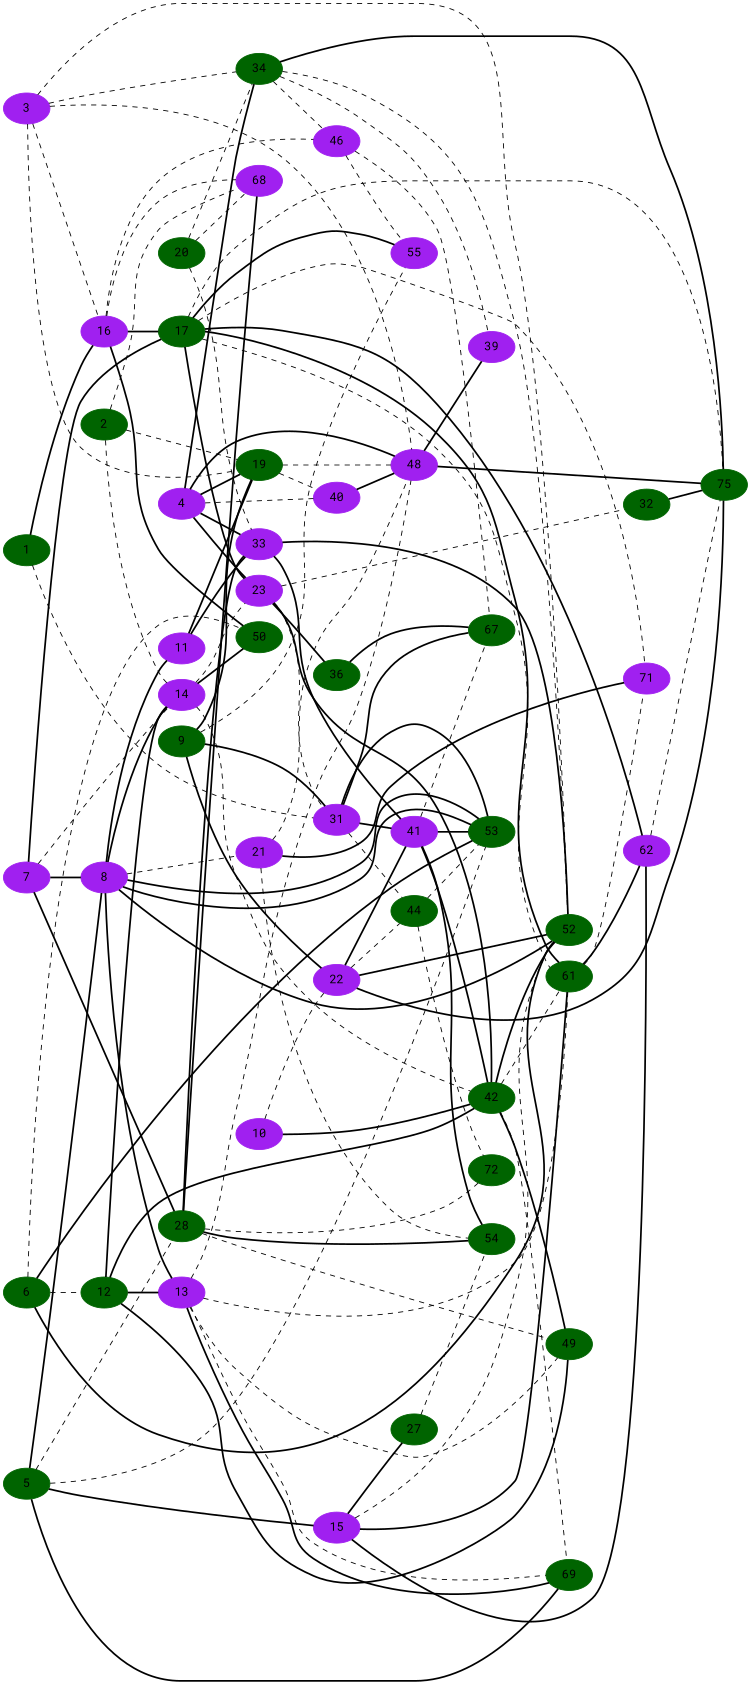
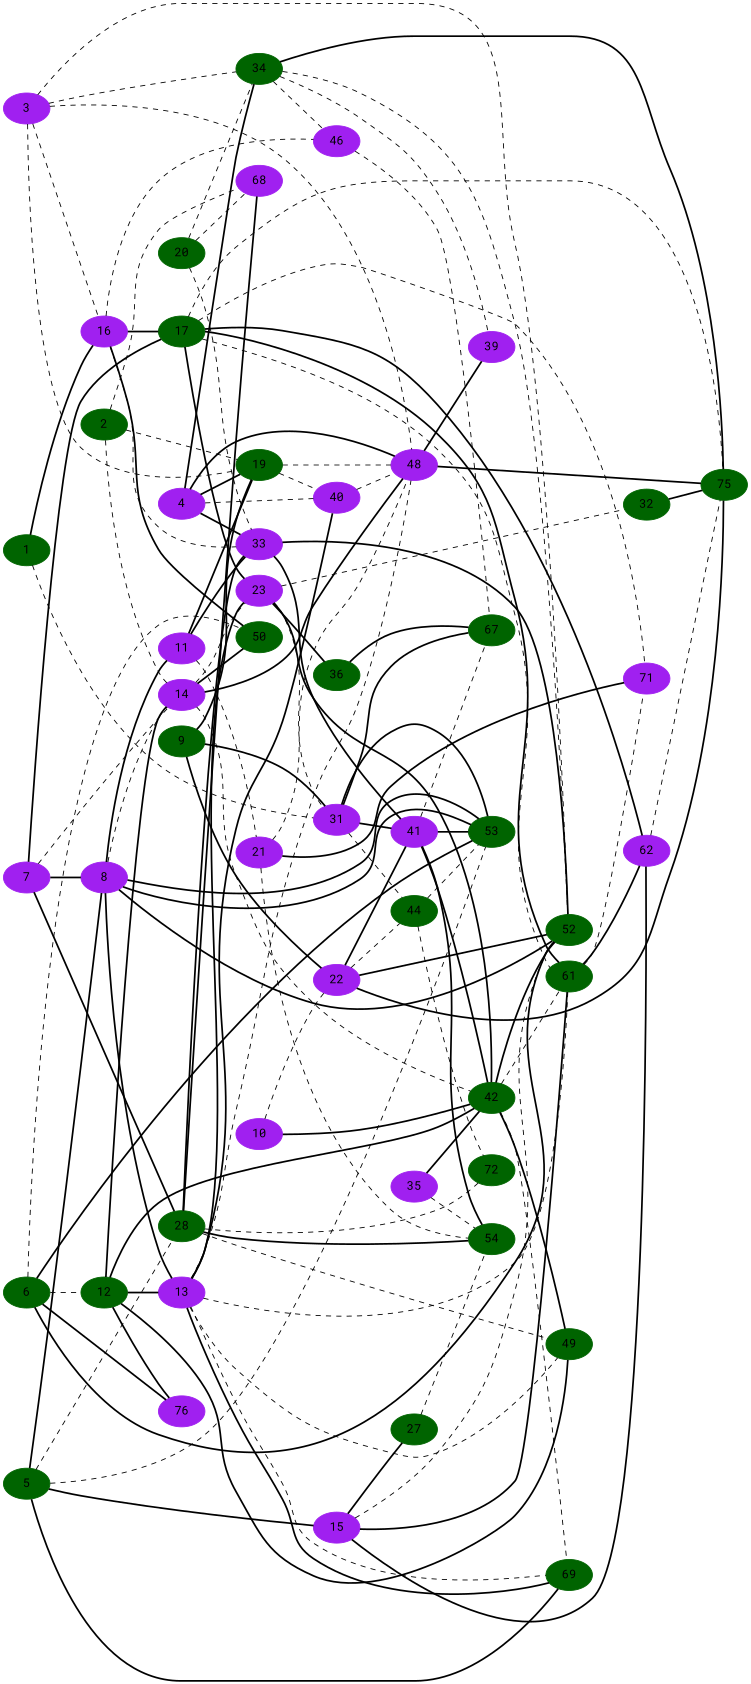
edge "68" -- "16": now "33" -- "16"
node "55": removed
edge "48" -- "40": style bold -> dashed
edge "4" -- "23": now "13" -- "23"
edge "48" -- "14": added
edge "14" -- "8": style bold -> dashed
edge "21" -- "8": now "21" -- "11"
edge "40" -- "13": added
node "35": added
node "76": added
